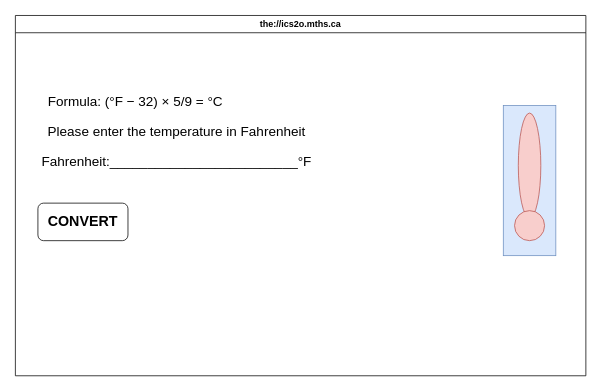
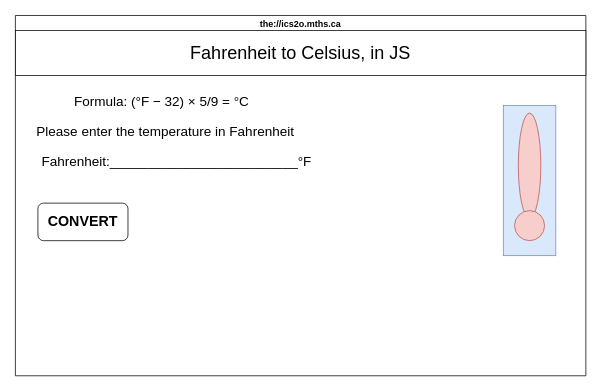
node "Fahrenheit to Celsius, in JS": added
node "Formula: (°F − 32) × 5/9 = °C": moved (135, 102) -> (162, 102)
node "Please enter the temperature in Fahrenheit": moved (177, 132) -> (165, 132)
